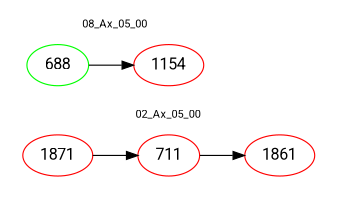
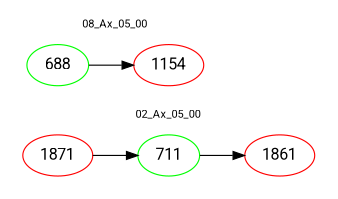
node "711": color red -> green
